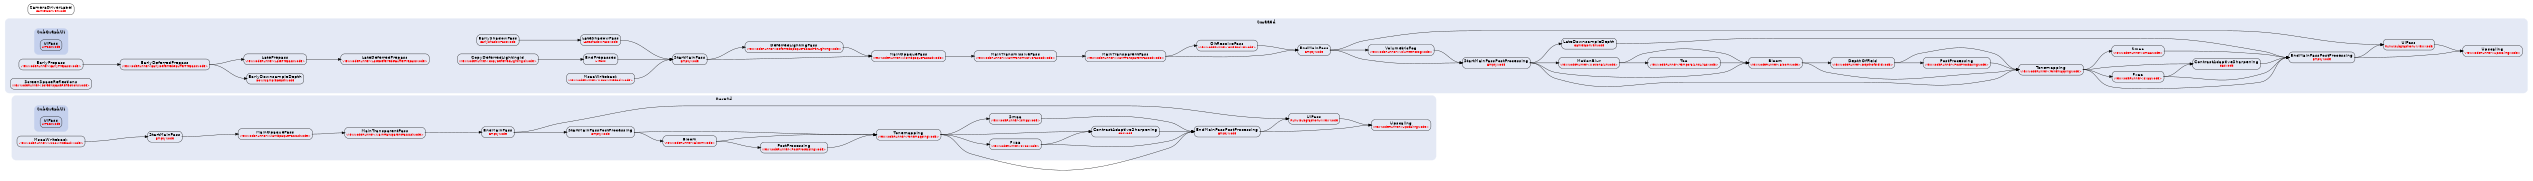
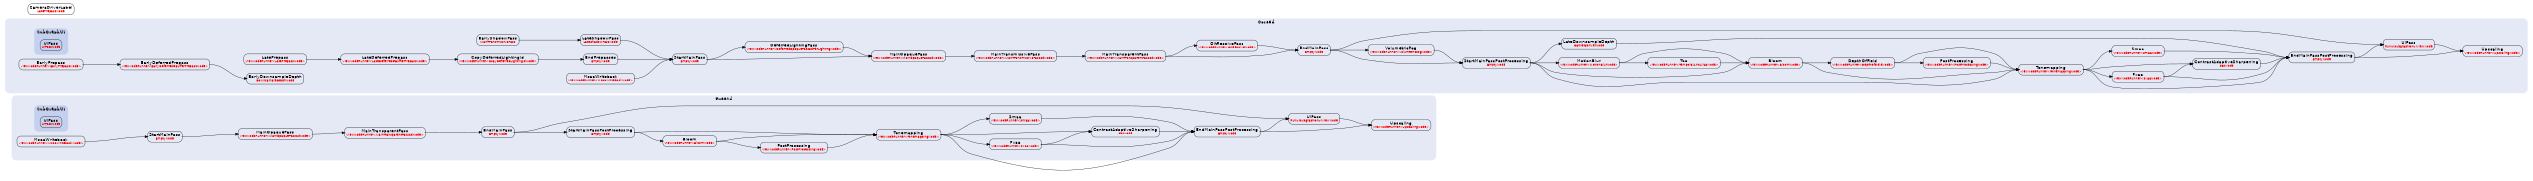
node "CameraDriverLabel": text "CameraDriverNode" -> "LatePrepassNode"
cluster "Smaa3d": label "Smaa3d" -> "Core3d"
node "EarlyShadowPass": text "EarlyShadowPassNode" -> "MainTransmissivePass"
edge "LateDeferredPrepass" -> "CopyDeferredLightingId": added
node "EndPrepasses": text "UiPass" -> "EmptyNode"
edge "EarlyDeferredPrepass" -> "LatePrepass": removed
node "ScreenSpaceReflections": removed
cluster "Core2d": label "Core2d" -> "Fxaa2d"
